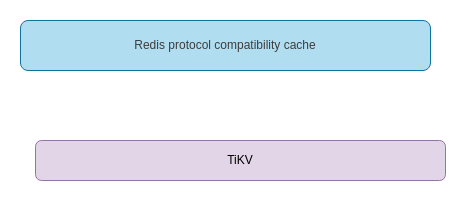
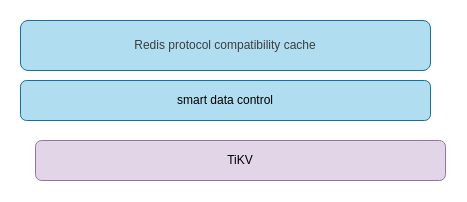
node "smart data control": added
